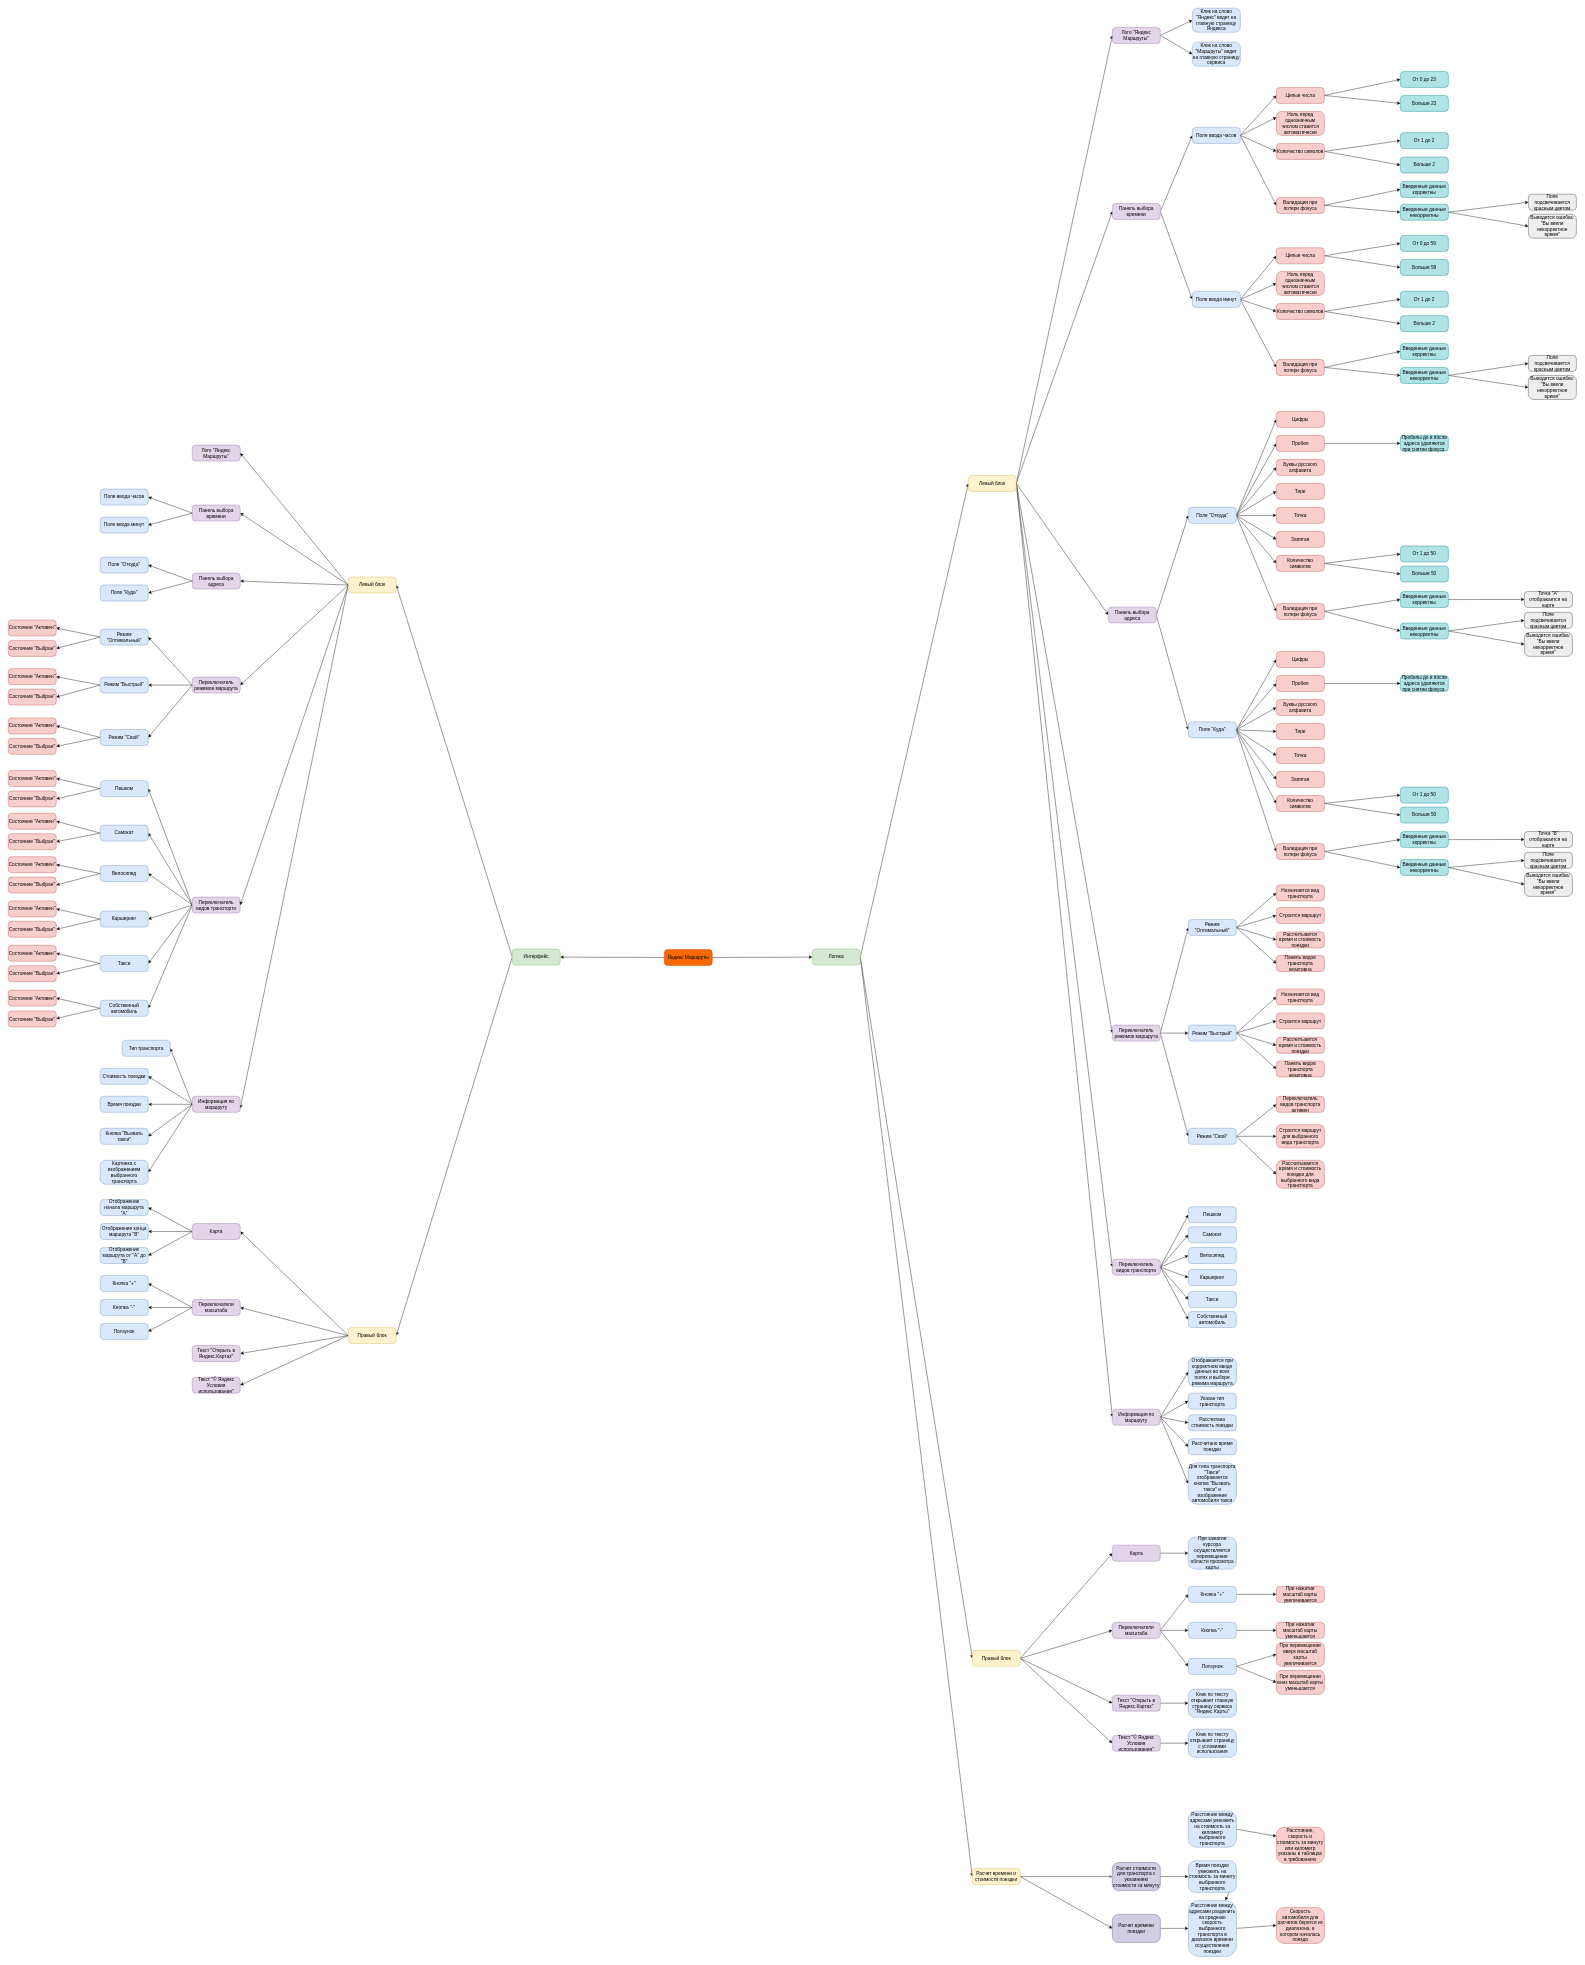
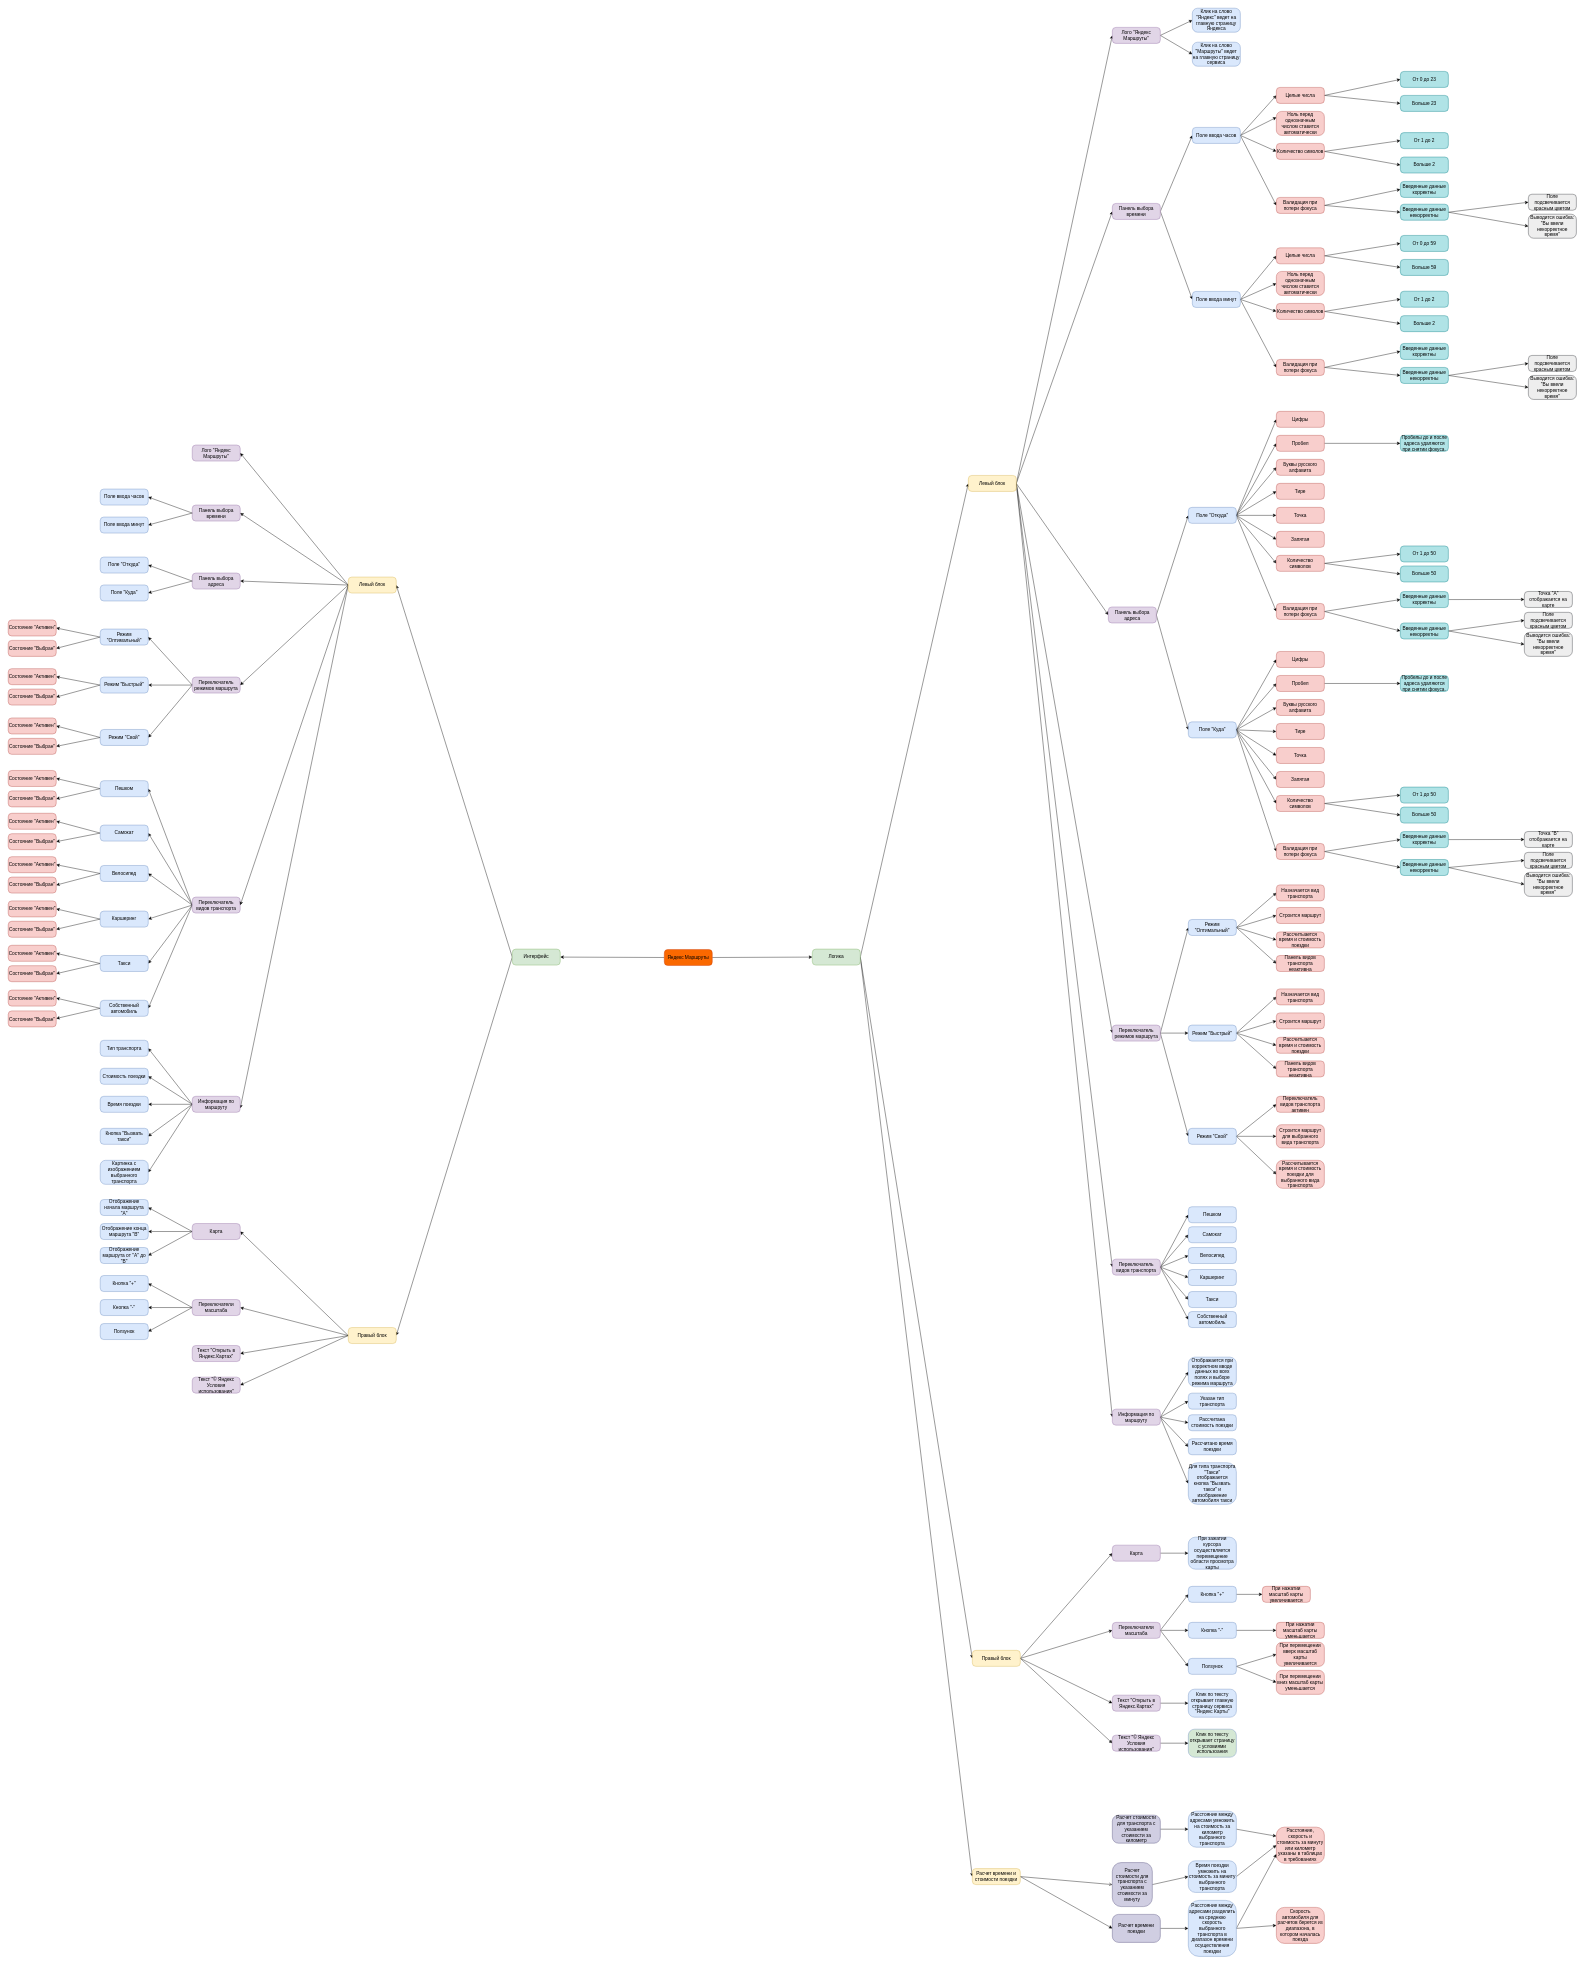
node "Тип транспорта": moved (146, 1048) -> (124, 1048)
node "При нажатии масштаб карты увеличивается": moved (1300, 1594) -> (1286, 1594)
node "Клик по тексту открывает страницу с условиями использоания": fillcolor #dae8fc -> #d5e8d4
node "Расчет стоимости для транспорта с указанием стоимости за километр": added
edge "Расчет стоимости для транспорта с указанием стоимости за километр" -> "Расстояние между адресами умножить на стоимость за километр выбранного транспорта": added
edge "Расстояние между адресами разделить на среднюю скорость выбранного транспорта в диапазон времени осуществления поездки" -> "Расстояние, скорость и стоимость за минуту или километр указаны в таблицах в требованиях": added
node "Расчет стоимости для транспорта с указанием стоимости за минуту": size 48x28 -> 40x44
edge "Время поездки умножить на стоимость за миниту выбранного транспорта" -> "Расстояние между адресами разделить на среднюю скорость выбранного транспорта в диапазон времени осуществления поездки": now "Время поездки умножить на стоимость за миниту выбранного транспорта" -> "Расстояние, скорость и стоимость за минуту или километр указаны в таблицах в требованиях"
